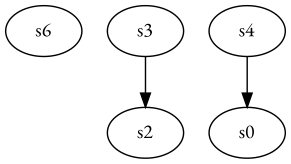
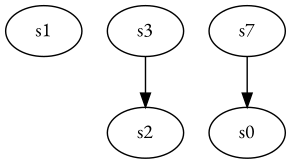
node "s6": label "s6" -> "s1"
node "s4": label "s4" -> "s7"
